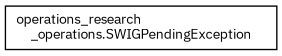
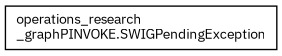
node "operations_research _operations.SWIGPendingException": label "operations_research _operations.SWIGPendingException" -> "operations_research _graphPINVOKE.SWIGPendingException"
